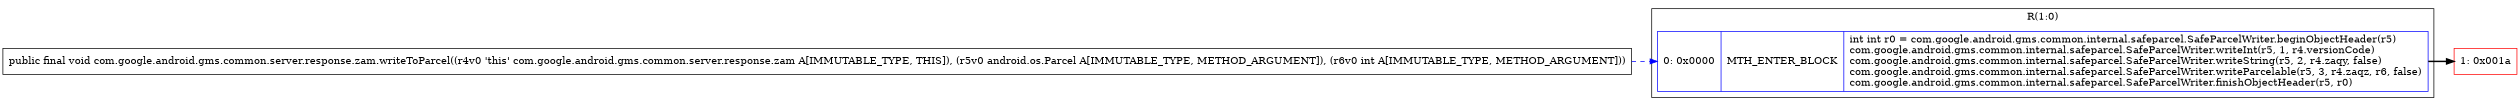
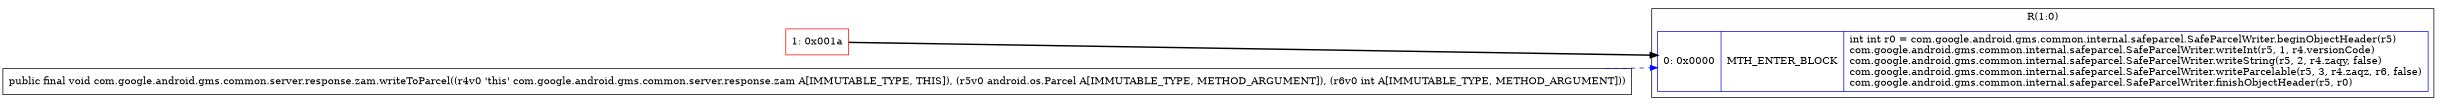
edge "0: 0x0000" -> "1: 0x001a": reversed
